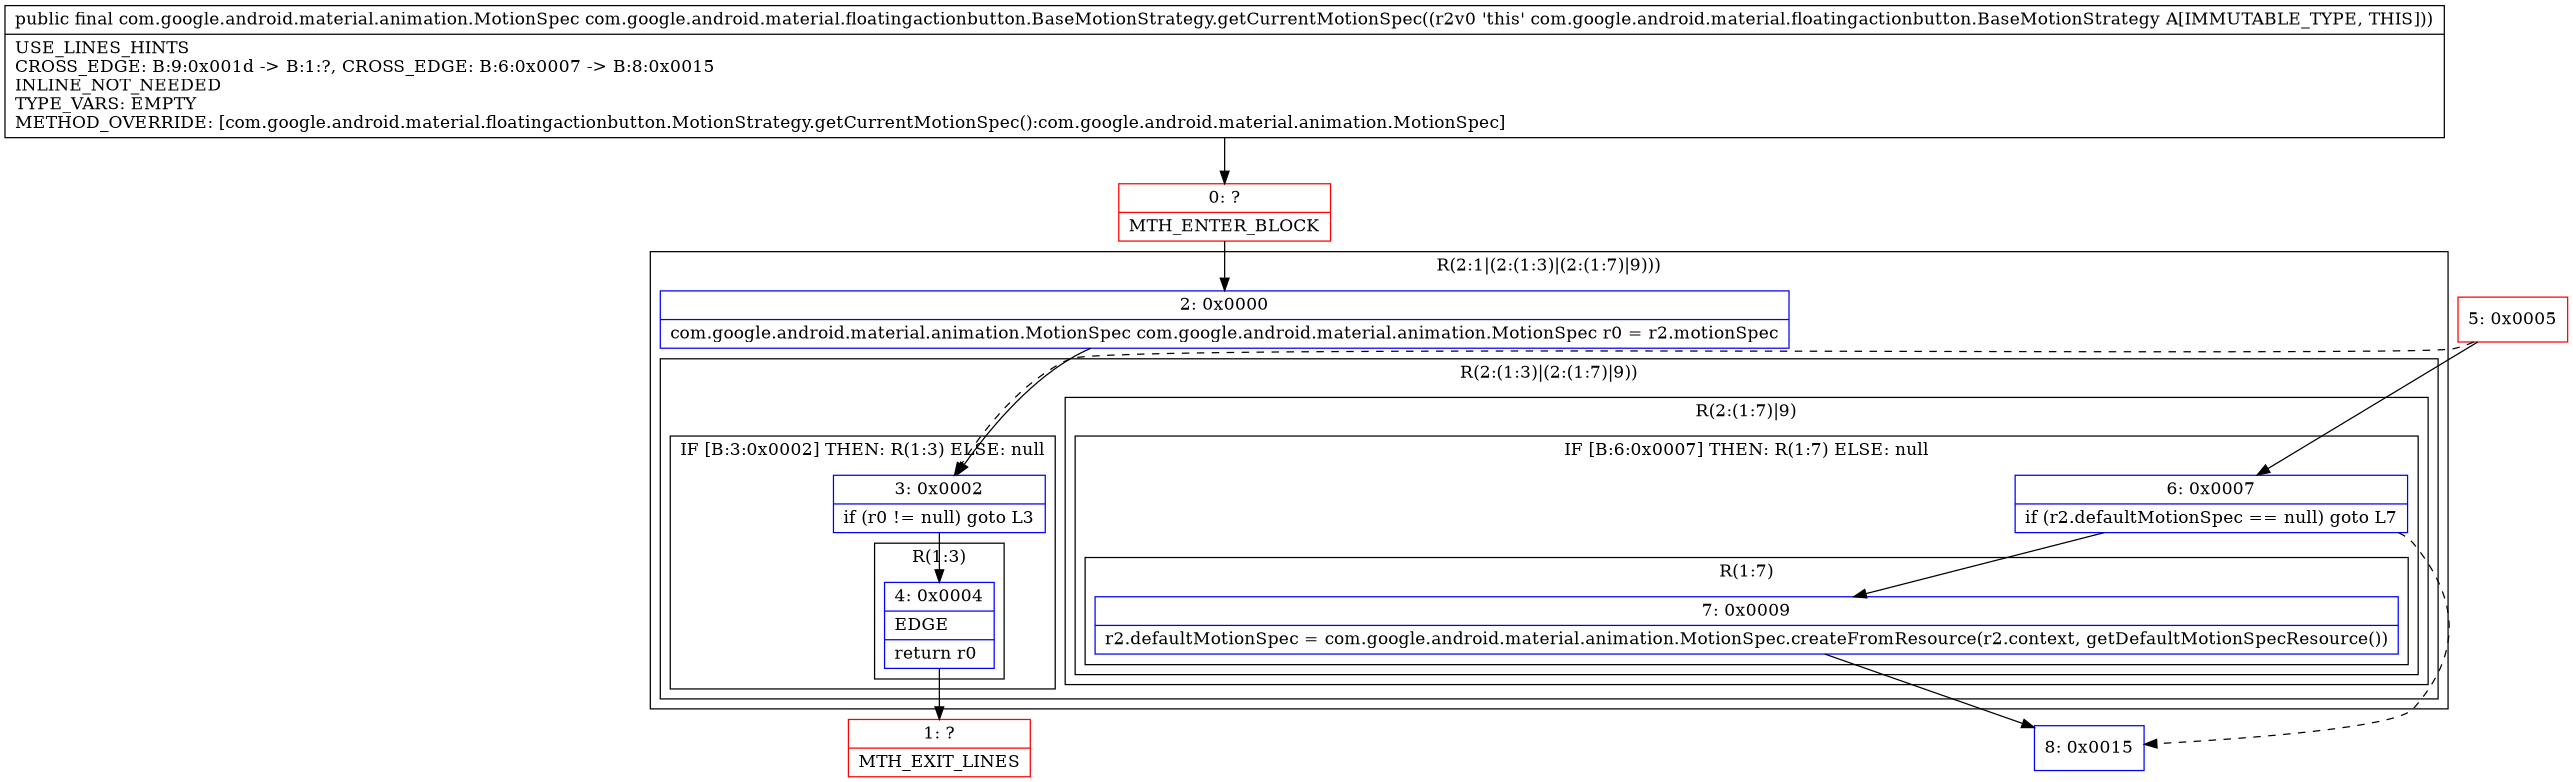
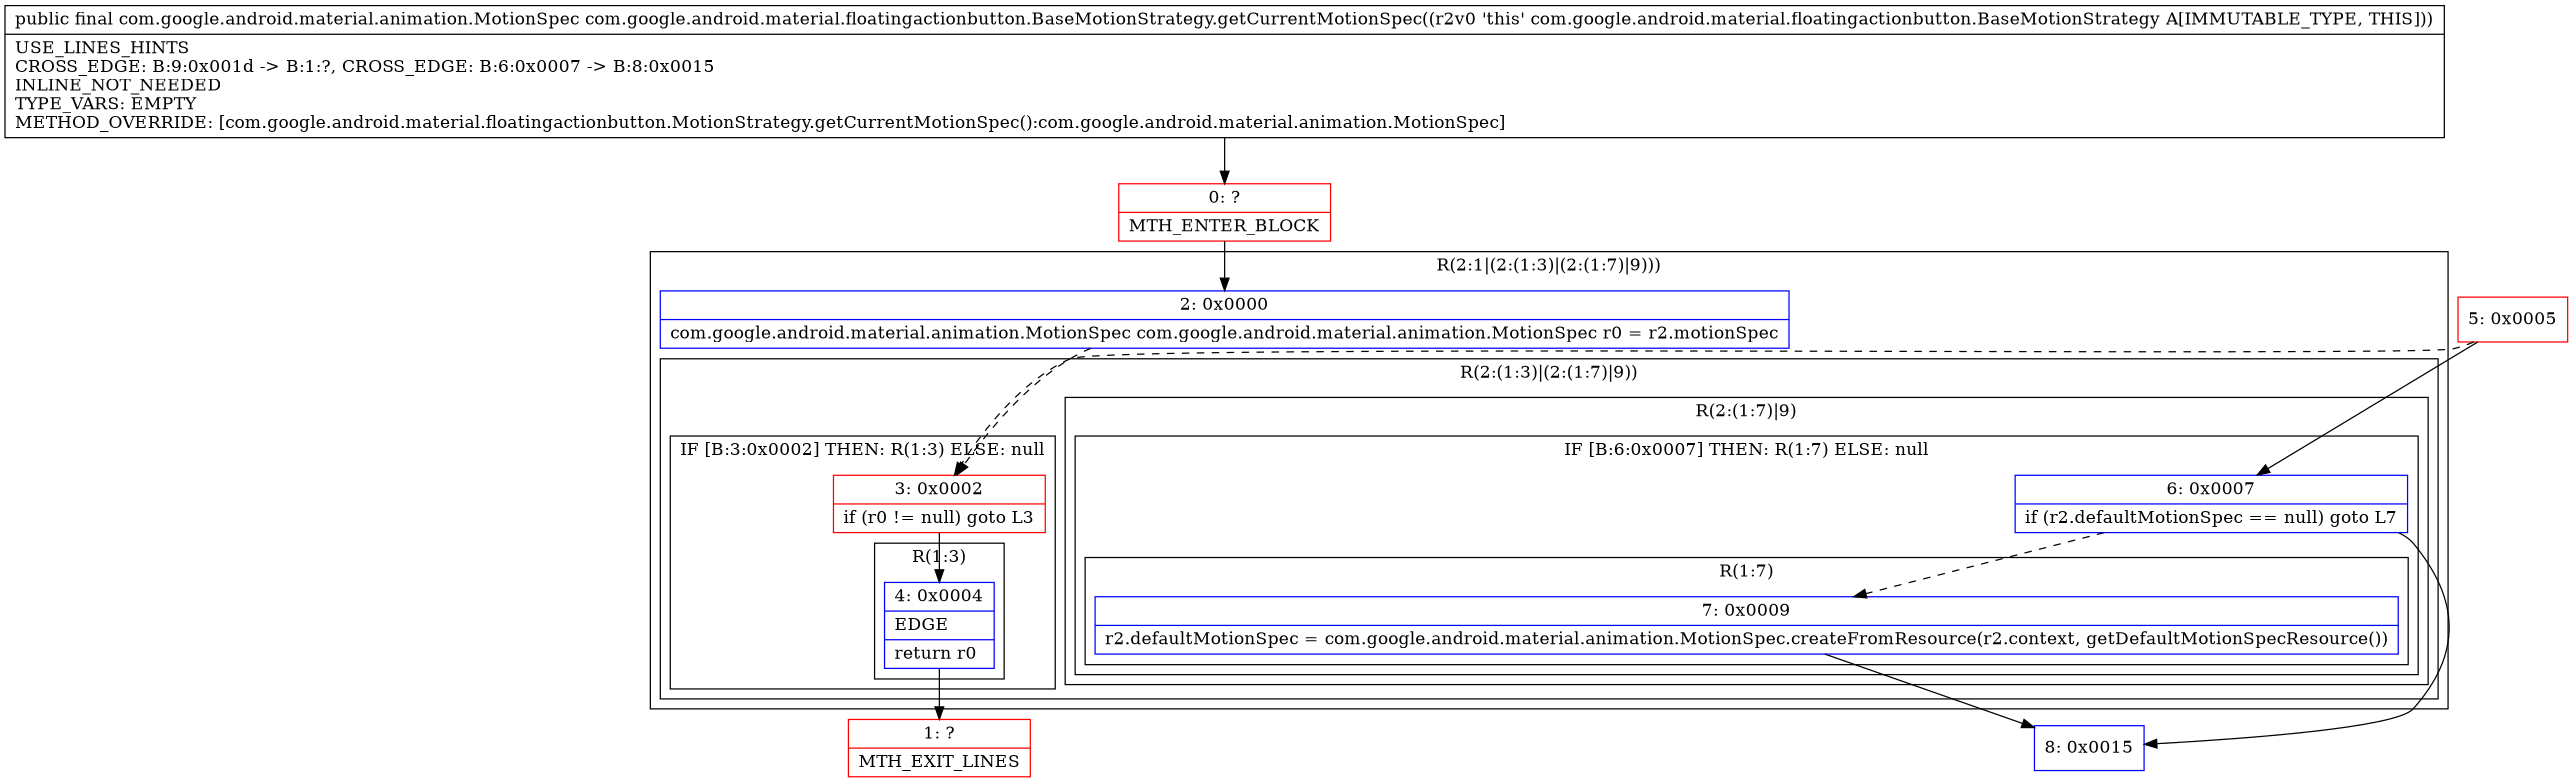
edge "2: 0x0000" -> "3: 0x0002": style solid -> dashed
node "3: 0x0002": color blue -> red
edge "6: 0x0007" -> "7: 0x0009": style solid -> dashed
edge "6: 0x0007" -> "8: 0x0015": style dashed -> solid
